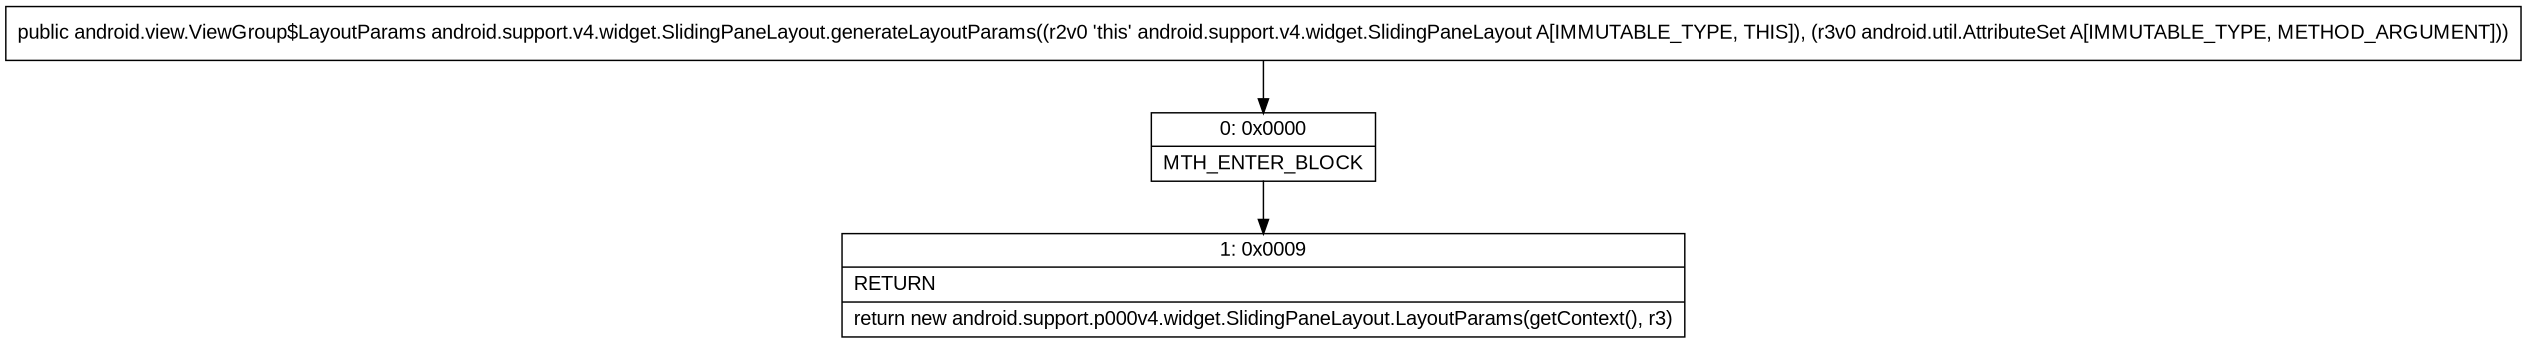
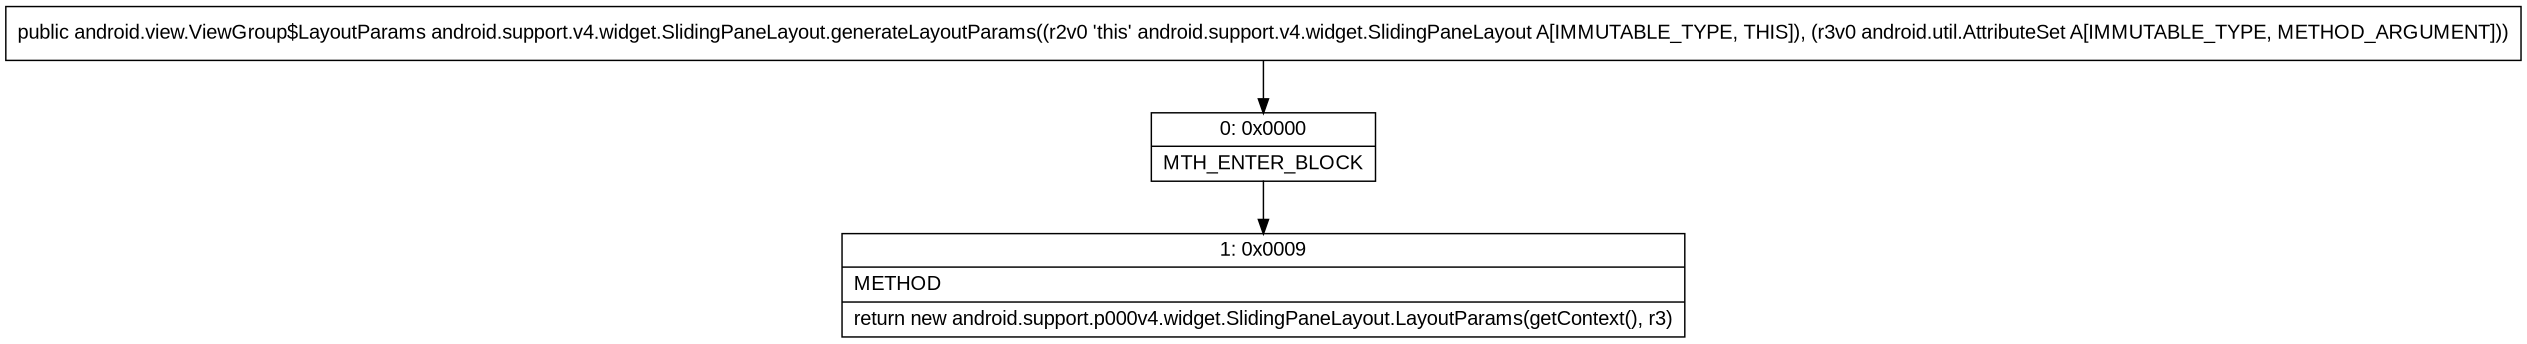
node "1: 0x0009": text "RETURN" -> "METHOD"
